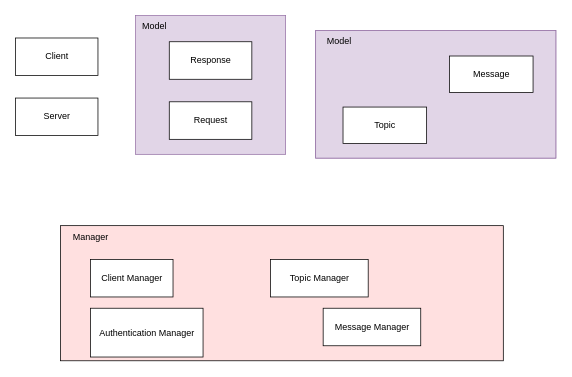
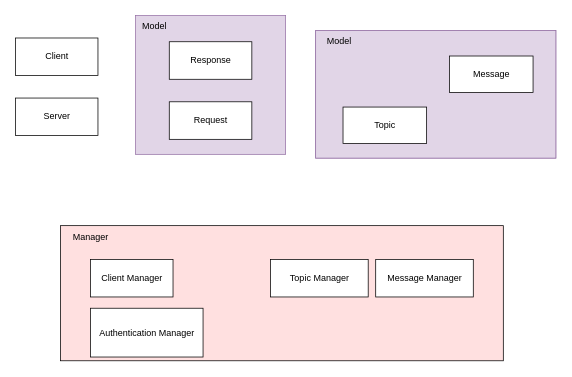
node "Message Manager": moved (372, 327) -> (424, 278)
